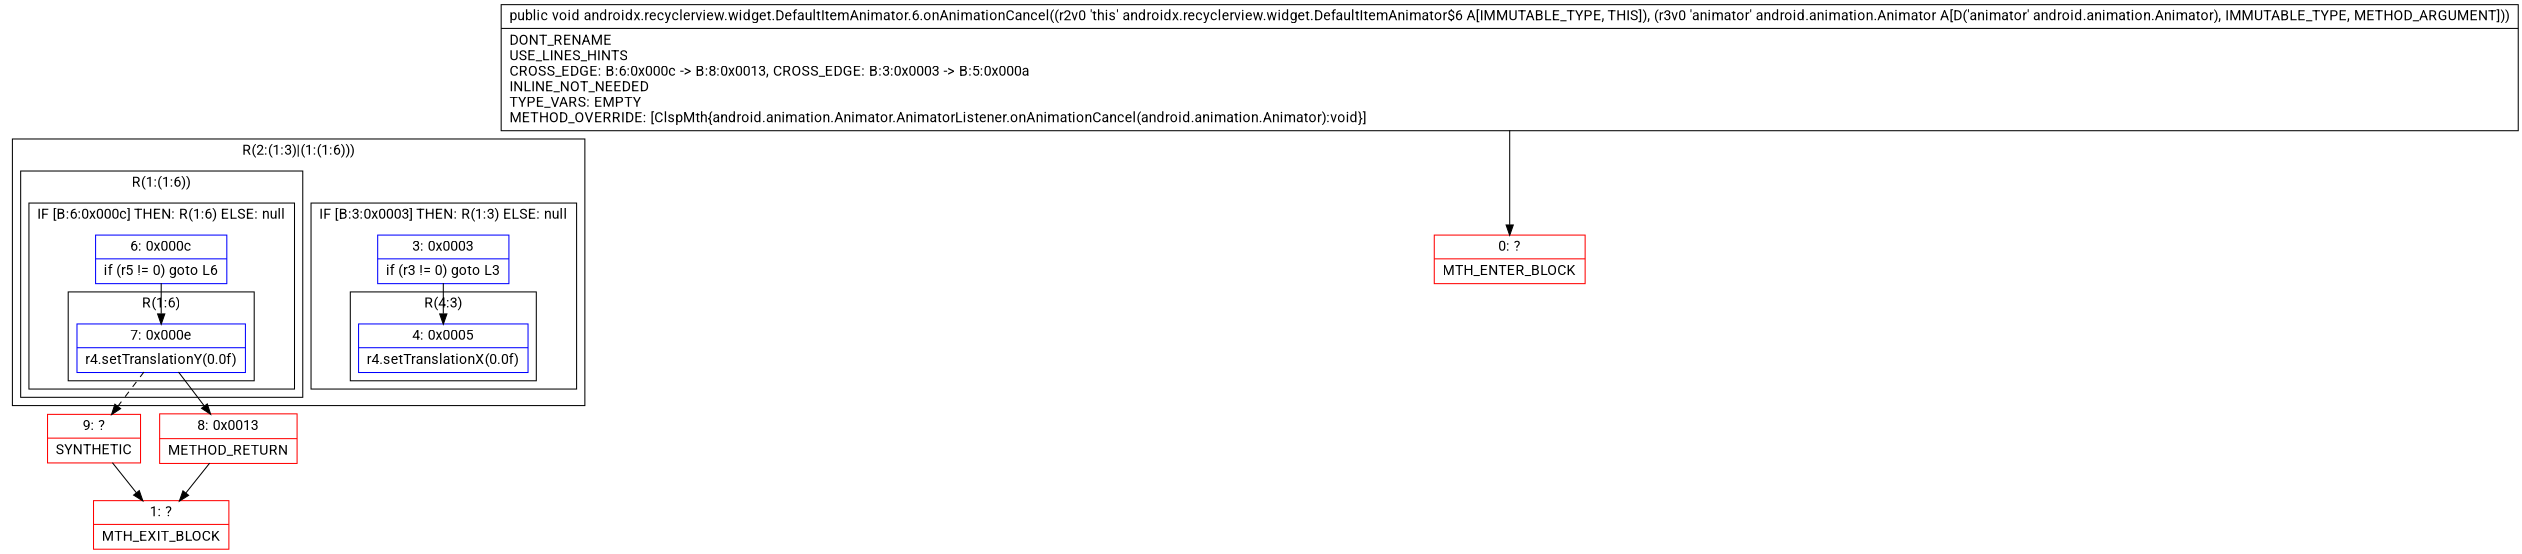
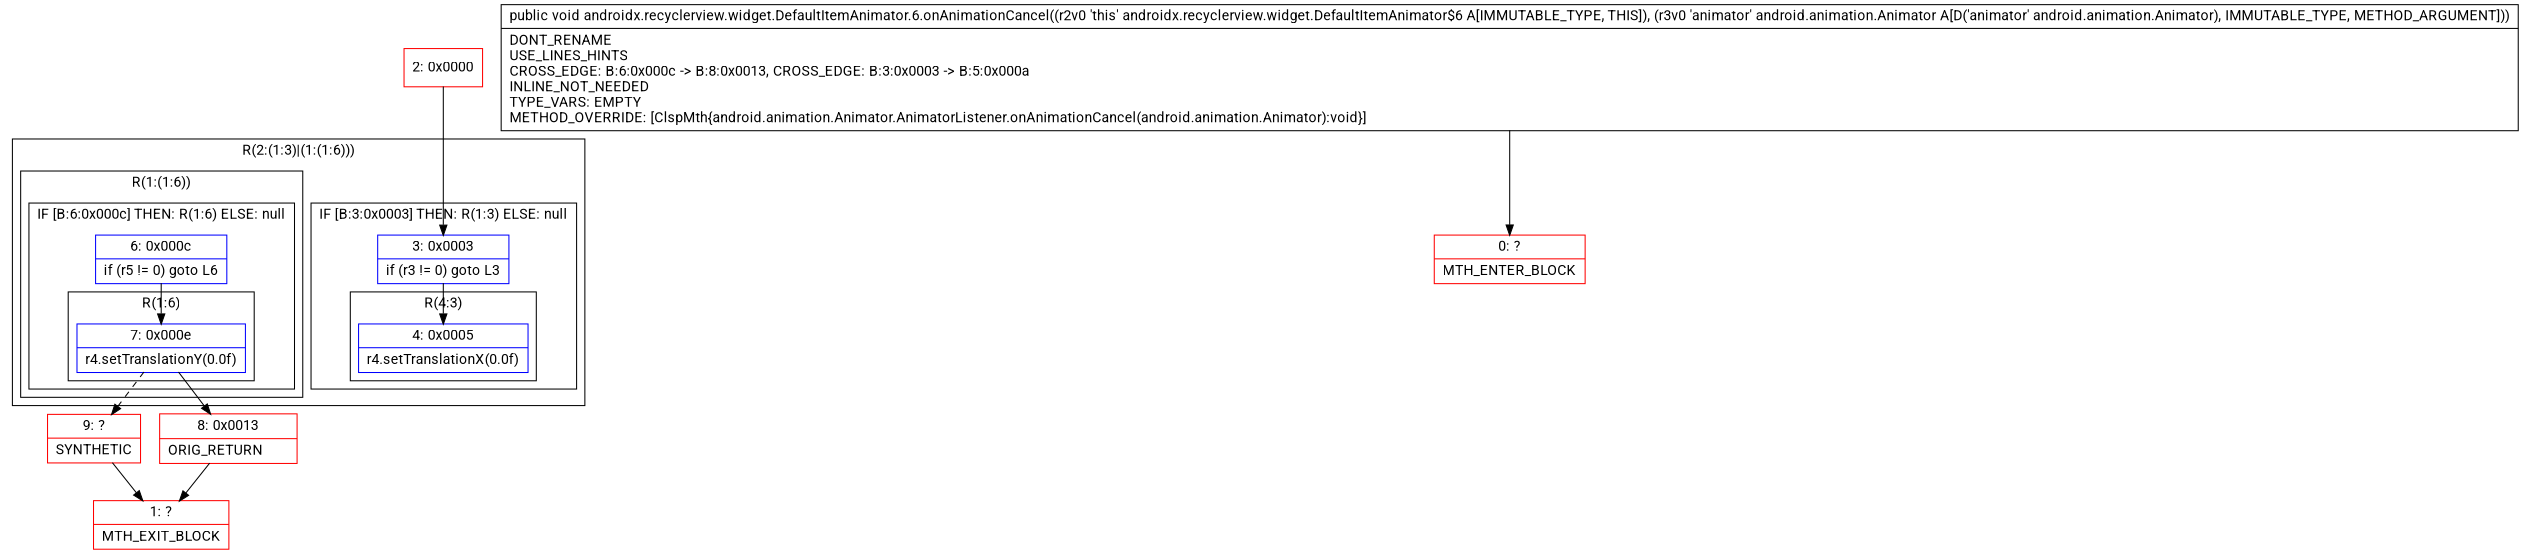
node "2: 0x0000": added
node "8: 0x0013": text "METHOD_RETURN" -> "ORIG_RETURN"
